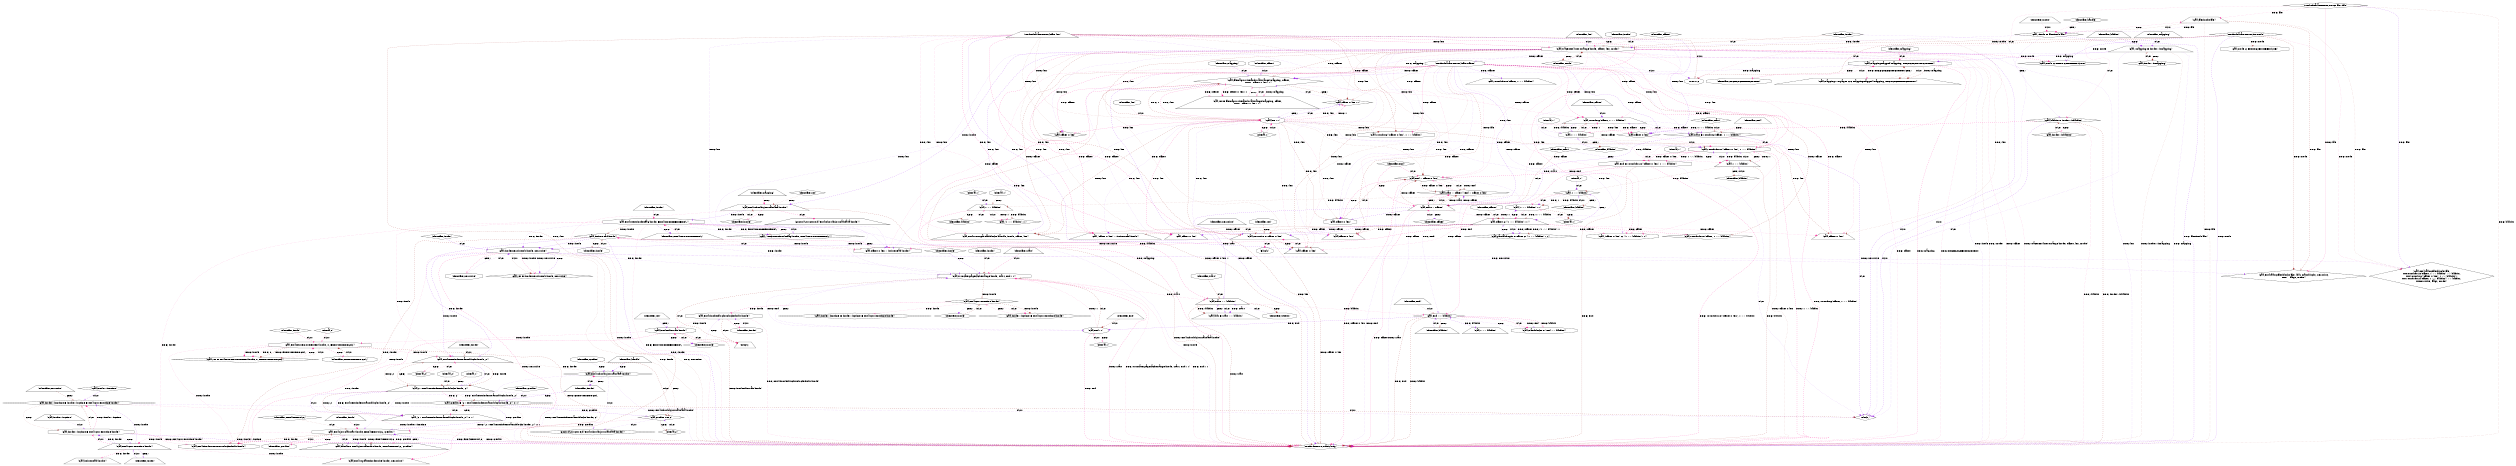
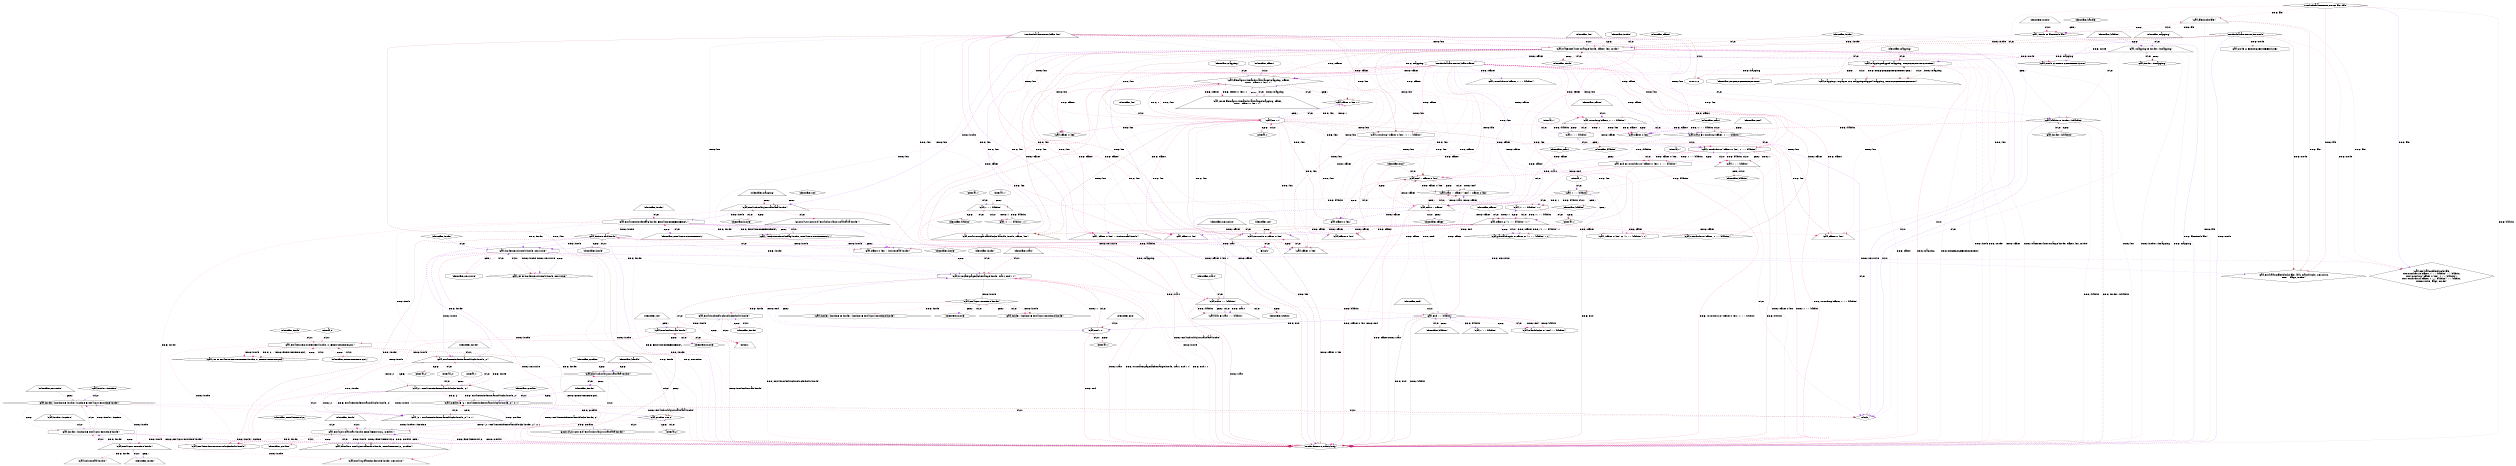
edge "(MethodParameterIn,loff_t offset)" -> "1000112": now "(MethodParameterIn,loff_t offset)" -> "(Call,blkbits = inode->i_blkbits)"
